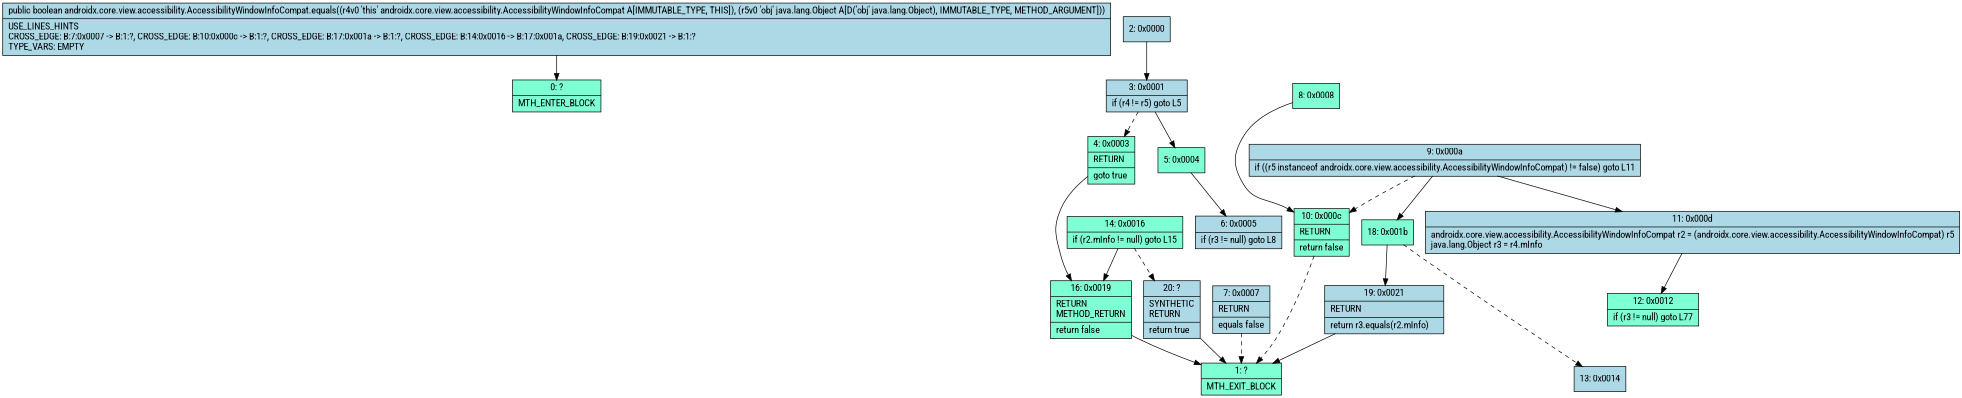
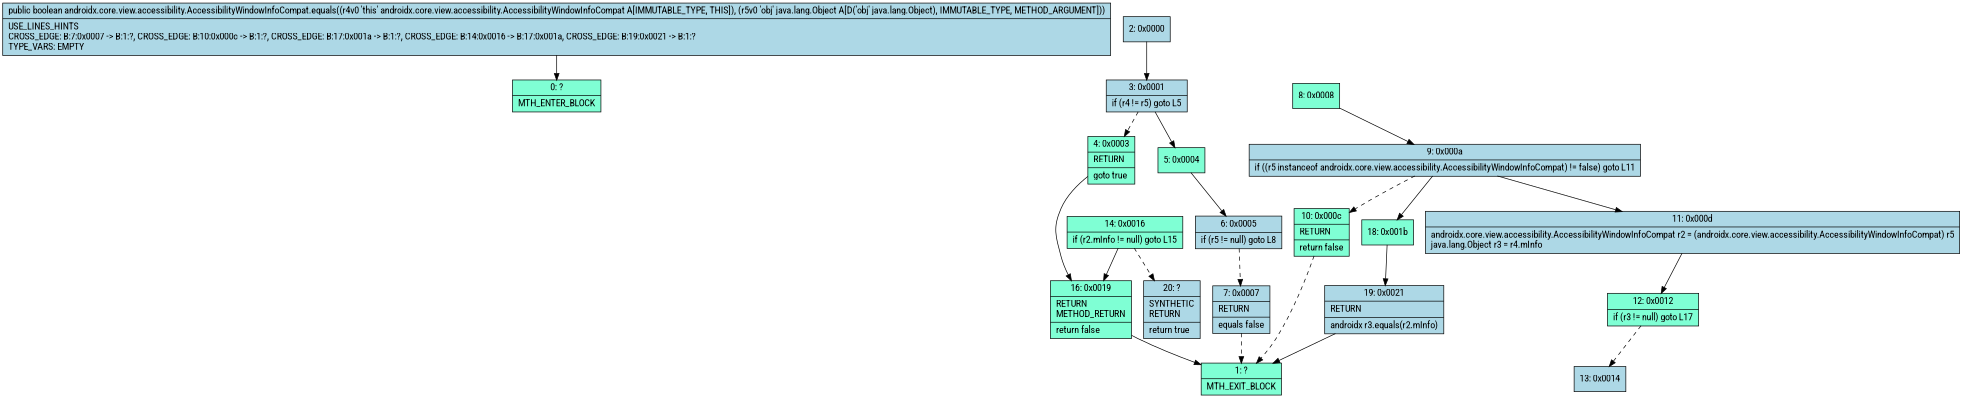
edge "8: 0x0008" -> "10: 0x000c": now "8: 0x0008" -> "9: 0x000a"
node "6: 0x0005": text "if (r3 != null) goto L8" -> "if (r5 != null) goto L8"
edge "6: 0x0005" -> "7: 0x0007": added
edge "18: 0x001b" -> "13: 0x0014": now "12: 0x0012" -> "13: 0x0014"
node "12: 0x0012": text "if (r3 != null) goto L77" -> "if (r3 != null) goto L17"
node "19: 0x0021": text "return r3.equals(r2.mInfo)" -> "androidx r3.equals(r2.mInfo)"
edge "20: ?" -> "1: ?": removed
